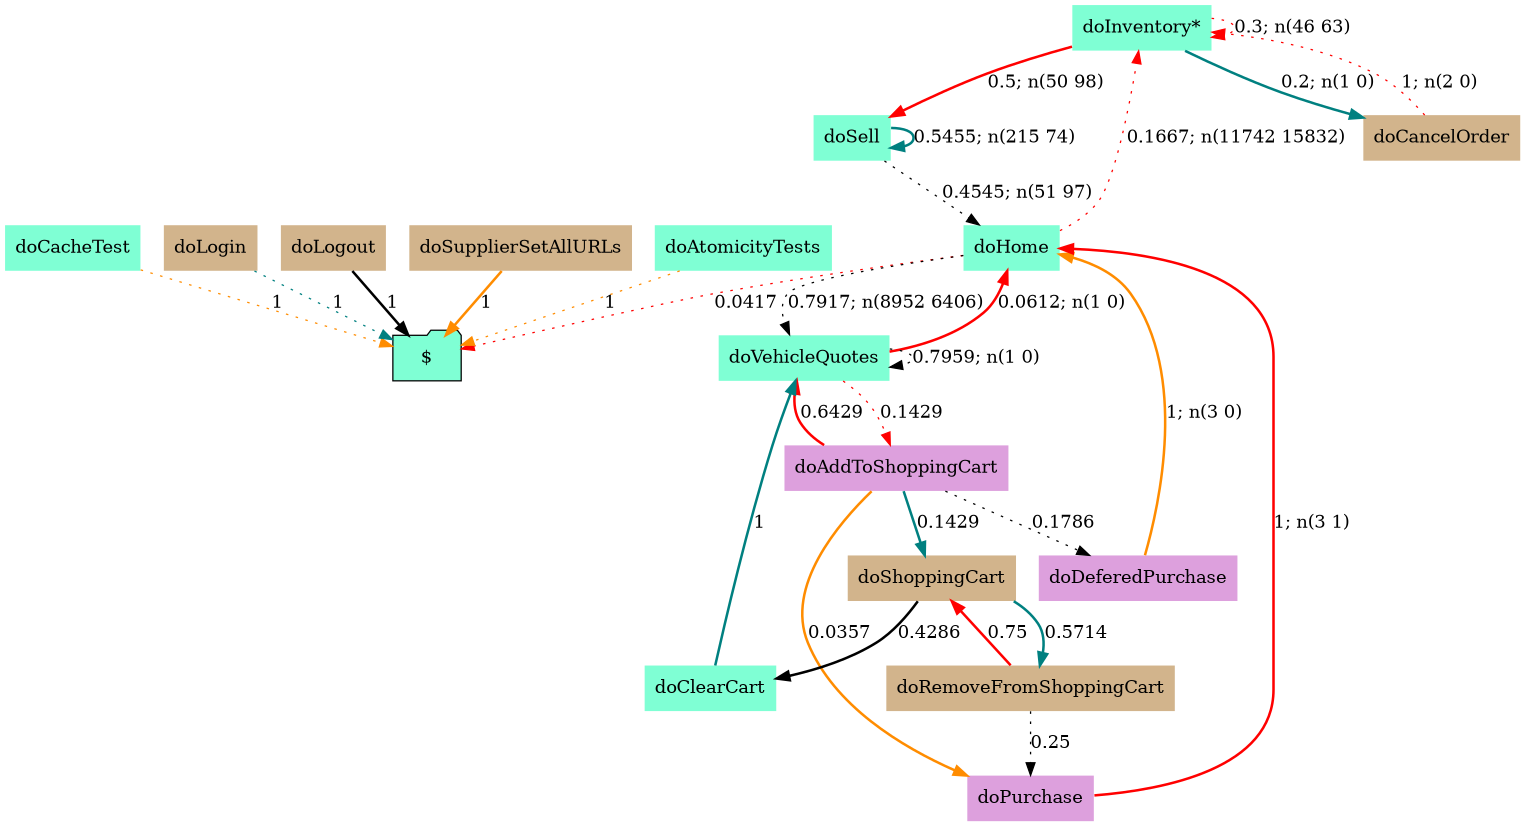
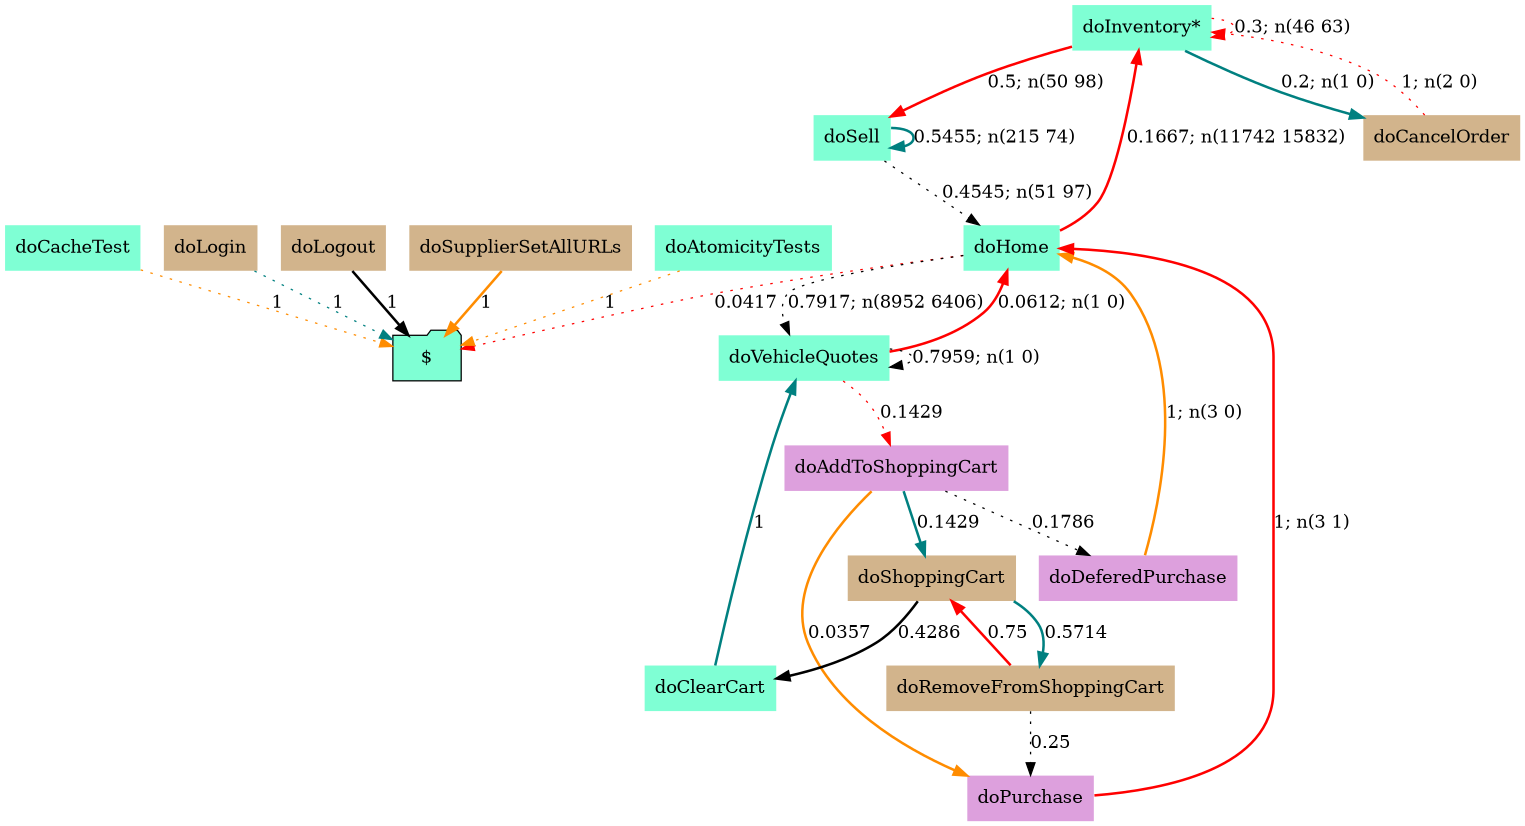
edge "doHome" -> "doInventory*": style dotted -> bold
edge "doAddToShoppingCart" -> "doVehicleQuotes": removed, label "0.6429"
